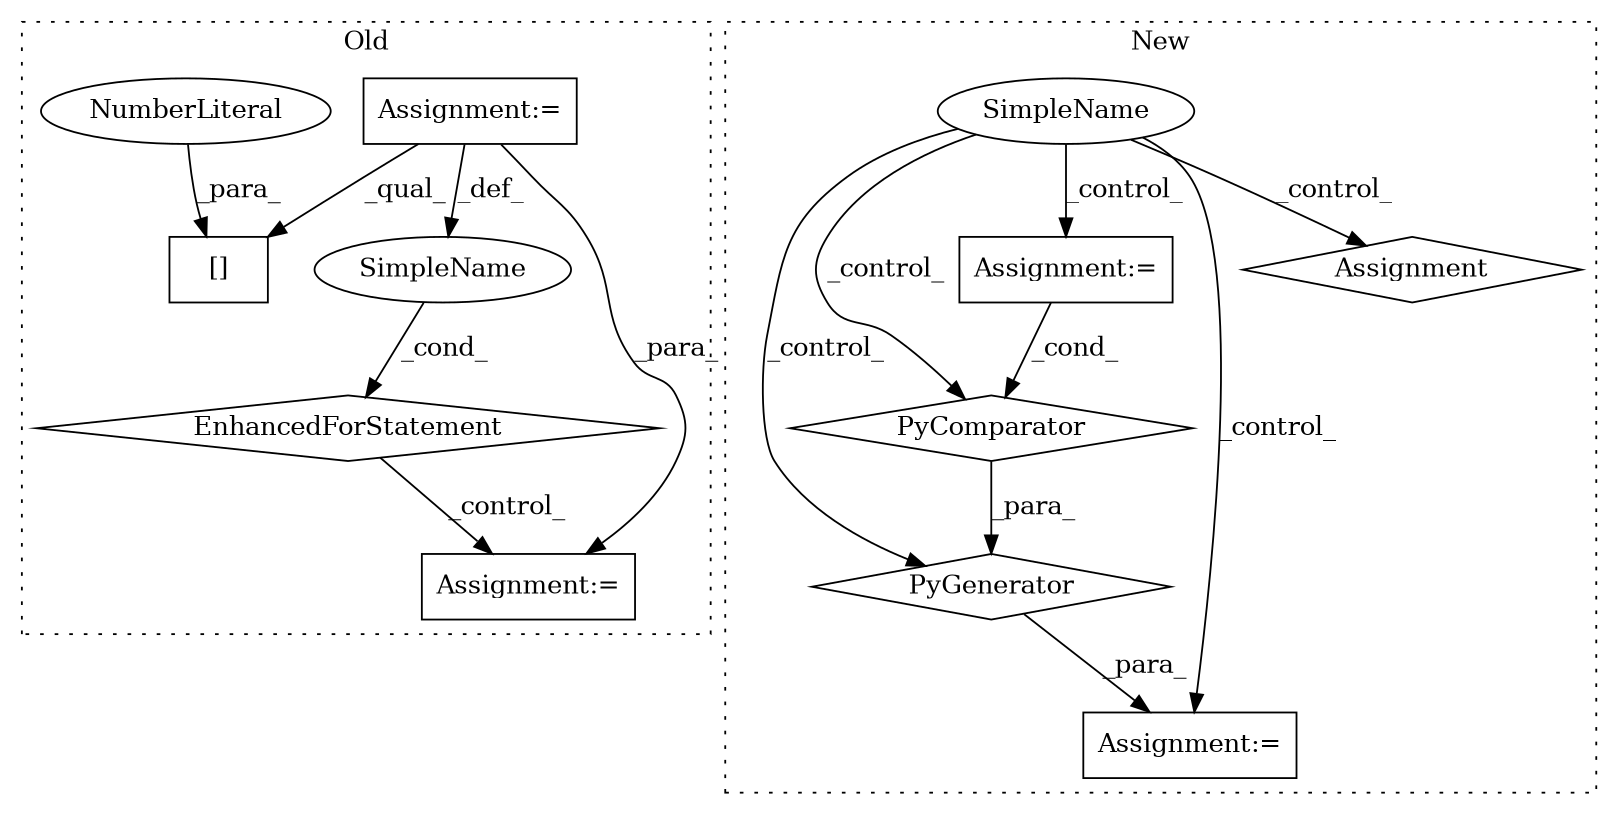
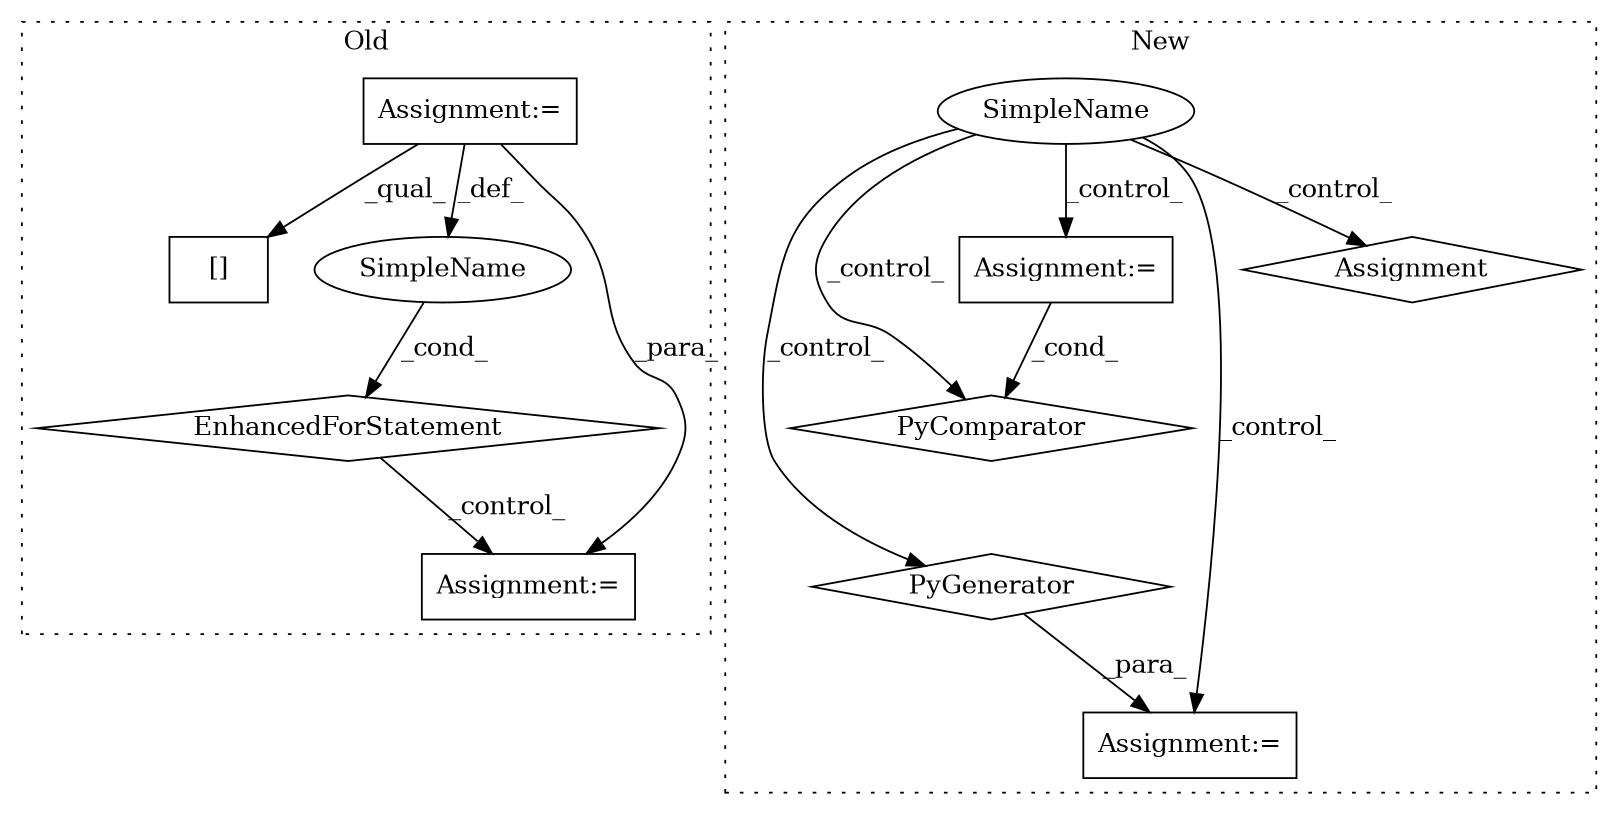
node "NumberLiteral": removed
edge "PyComparator" -> "PyGenerator": removed, label "_para_"
